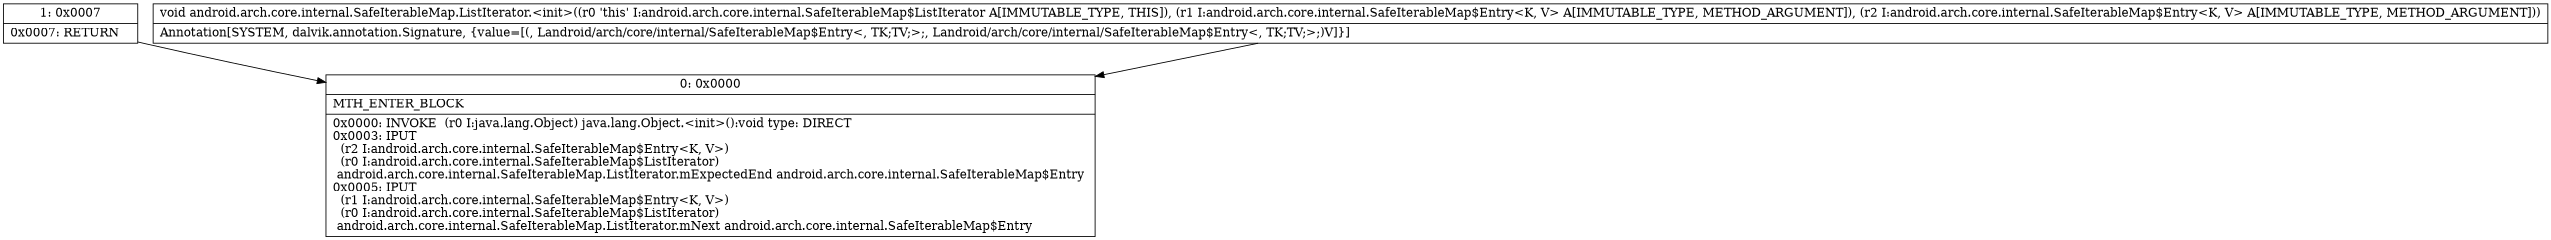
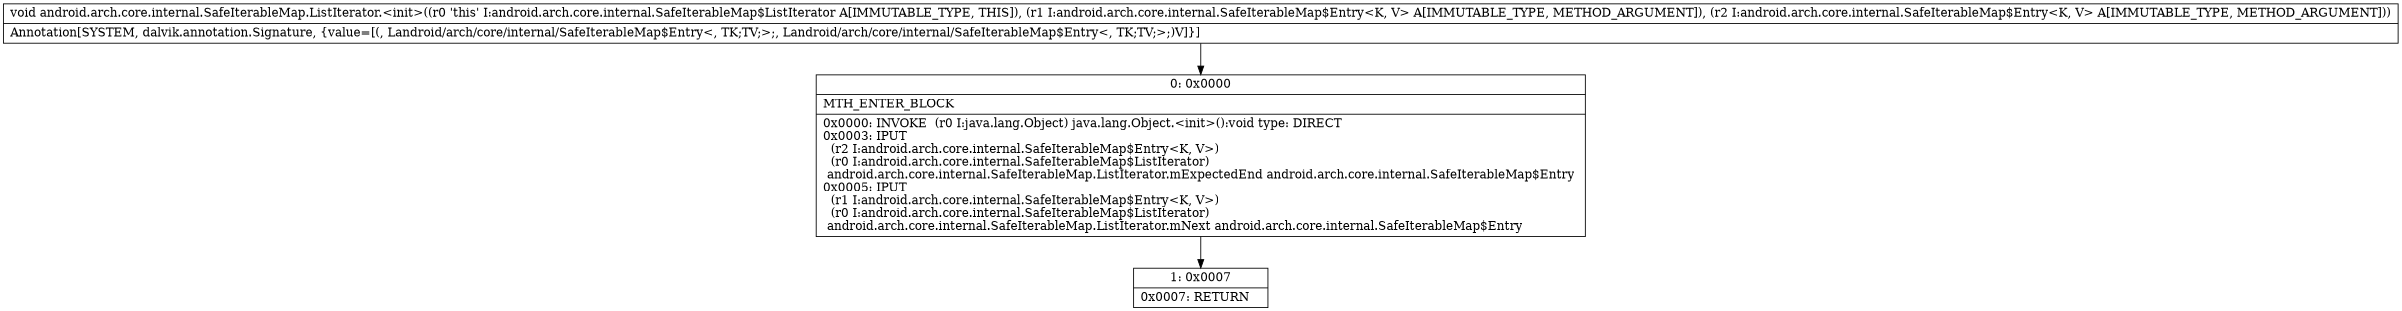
edge "1: 0x0007" -> "0: 0x0000": reversed
